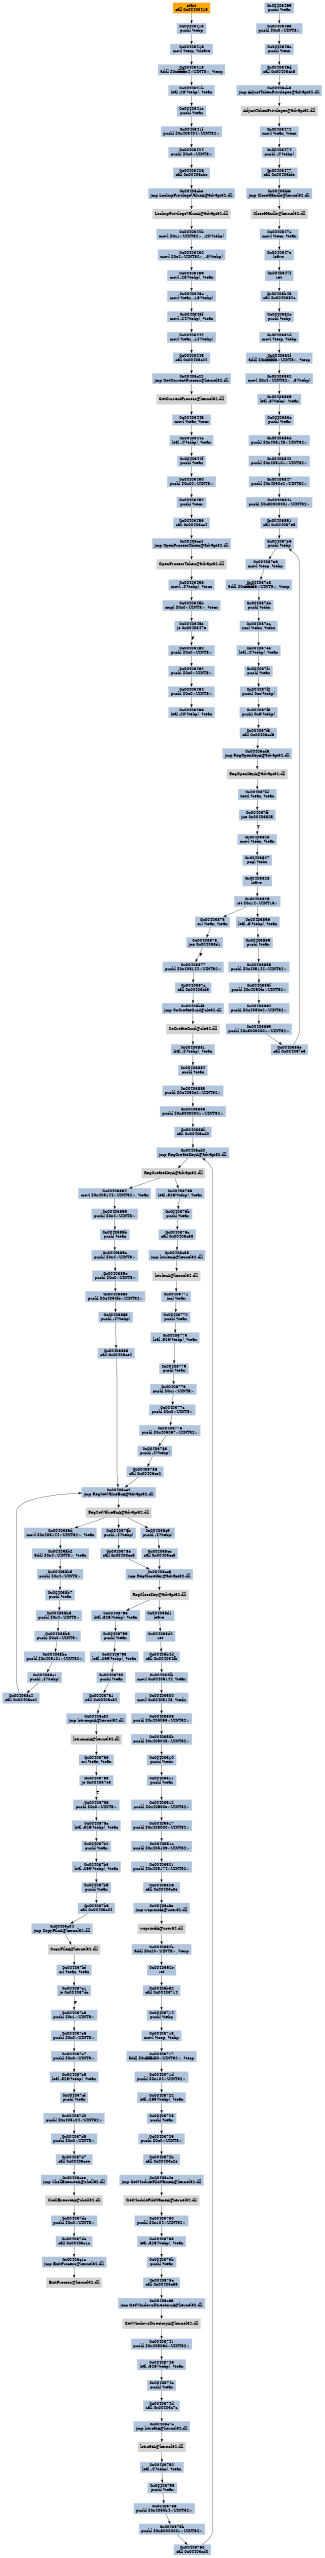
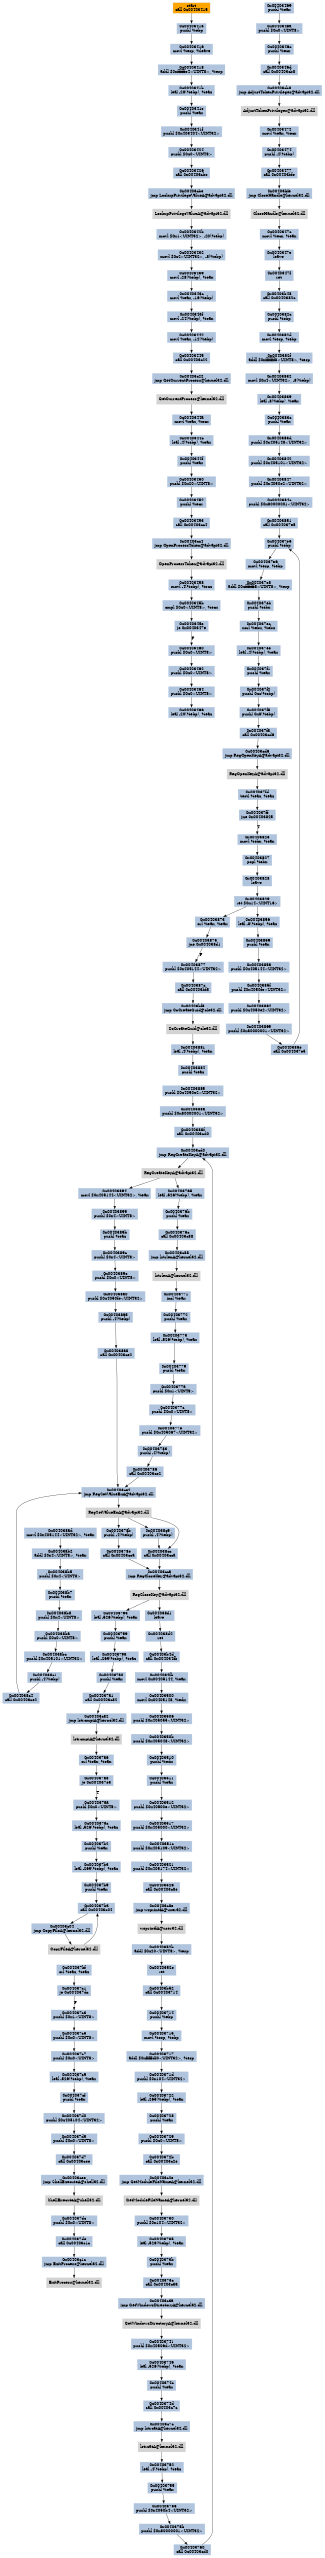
edge "0x00403884 pushl %eax" -> "0x00403885 pushl $0x4050e2<UINT32>": removed
edge "RegSetValueExA@advapi32.dll" -> "0x004038ad movl $0x405144<UINT32>, %eax": now "RegSetValueExA@advapi32.dll" -> "0x004038cc call 0x00403cca"
edge "CopyFileA@kernel32.dll" -> "0x004037bf orl %eax, %eax": now "CopyFileA@kernel32.dll" -> "0x004037ba call 0x00403c04"
